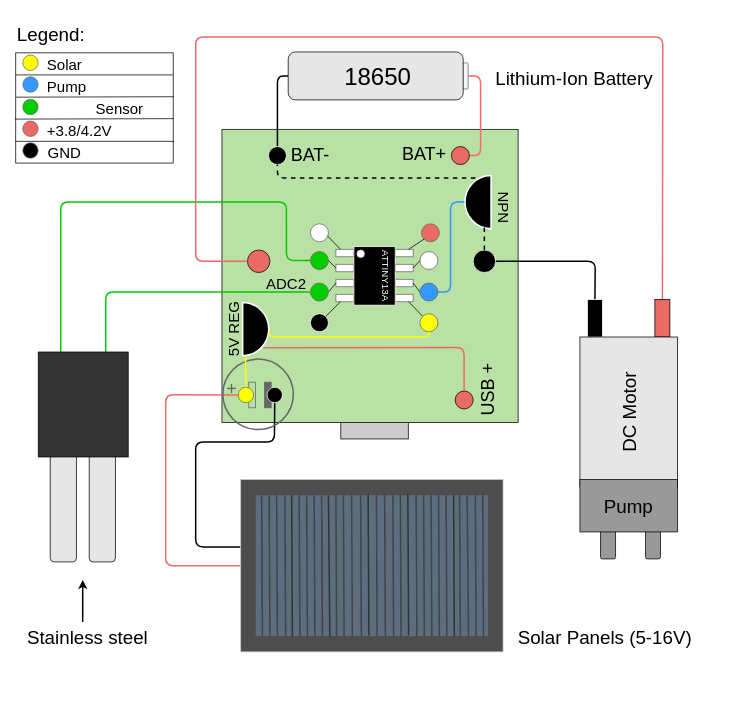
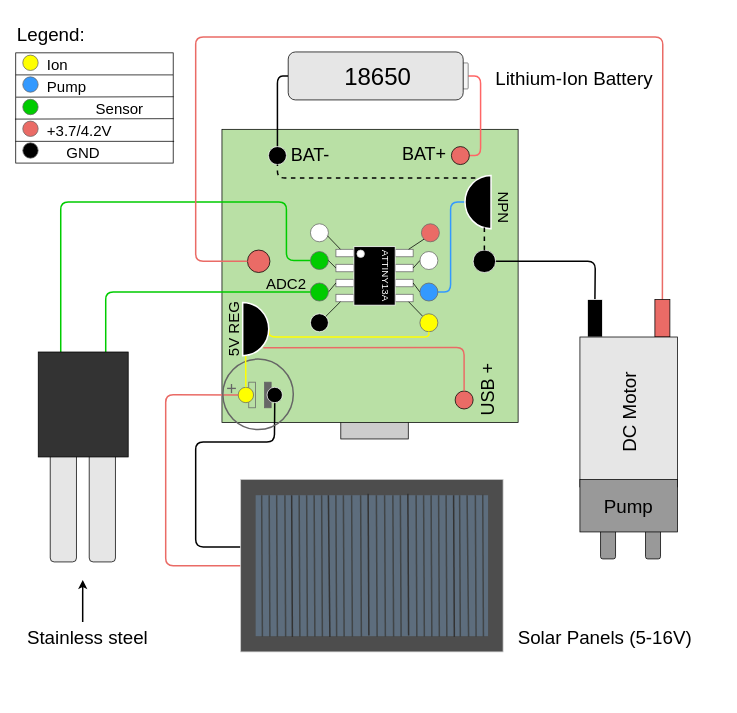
node "Solar": label "Solar" -> "Ion"
node "+3.8/4.2V": label "+3.8/4.2V" -> "+3.7/4.2V"
node "GND": moved (66, 153) -> (85, 153)
